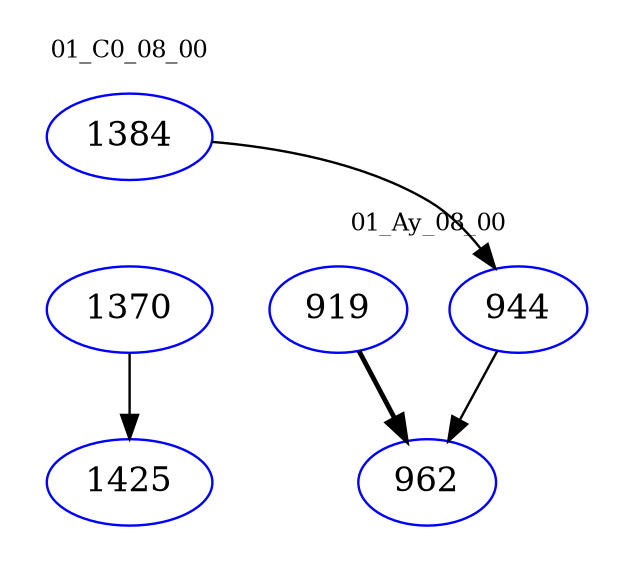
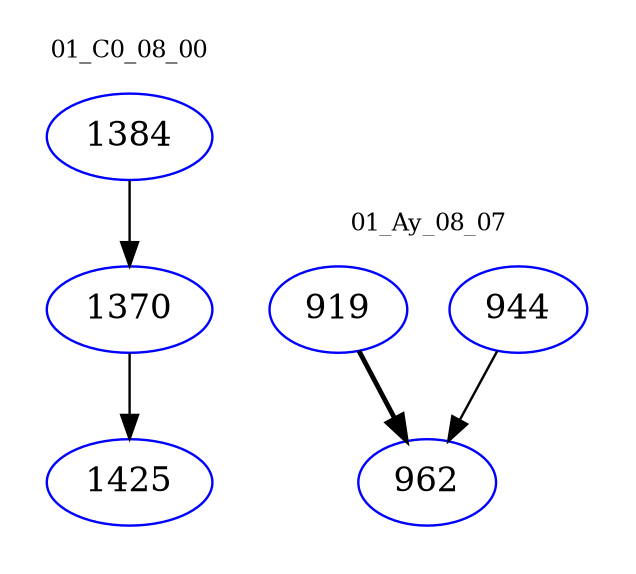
edge "1384" -> "944": now "1384" -> "1370"
cluster "01_Ay_08_00": label "01_Ay_08_00" -> "01_Ay_08_07"
